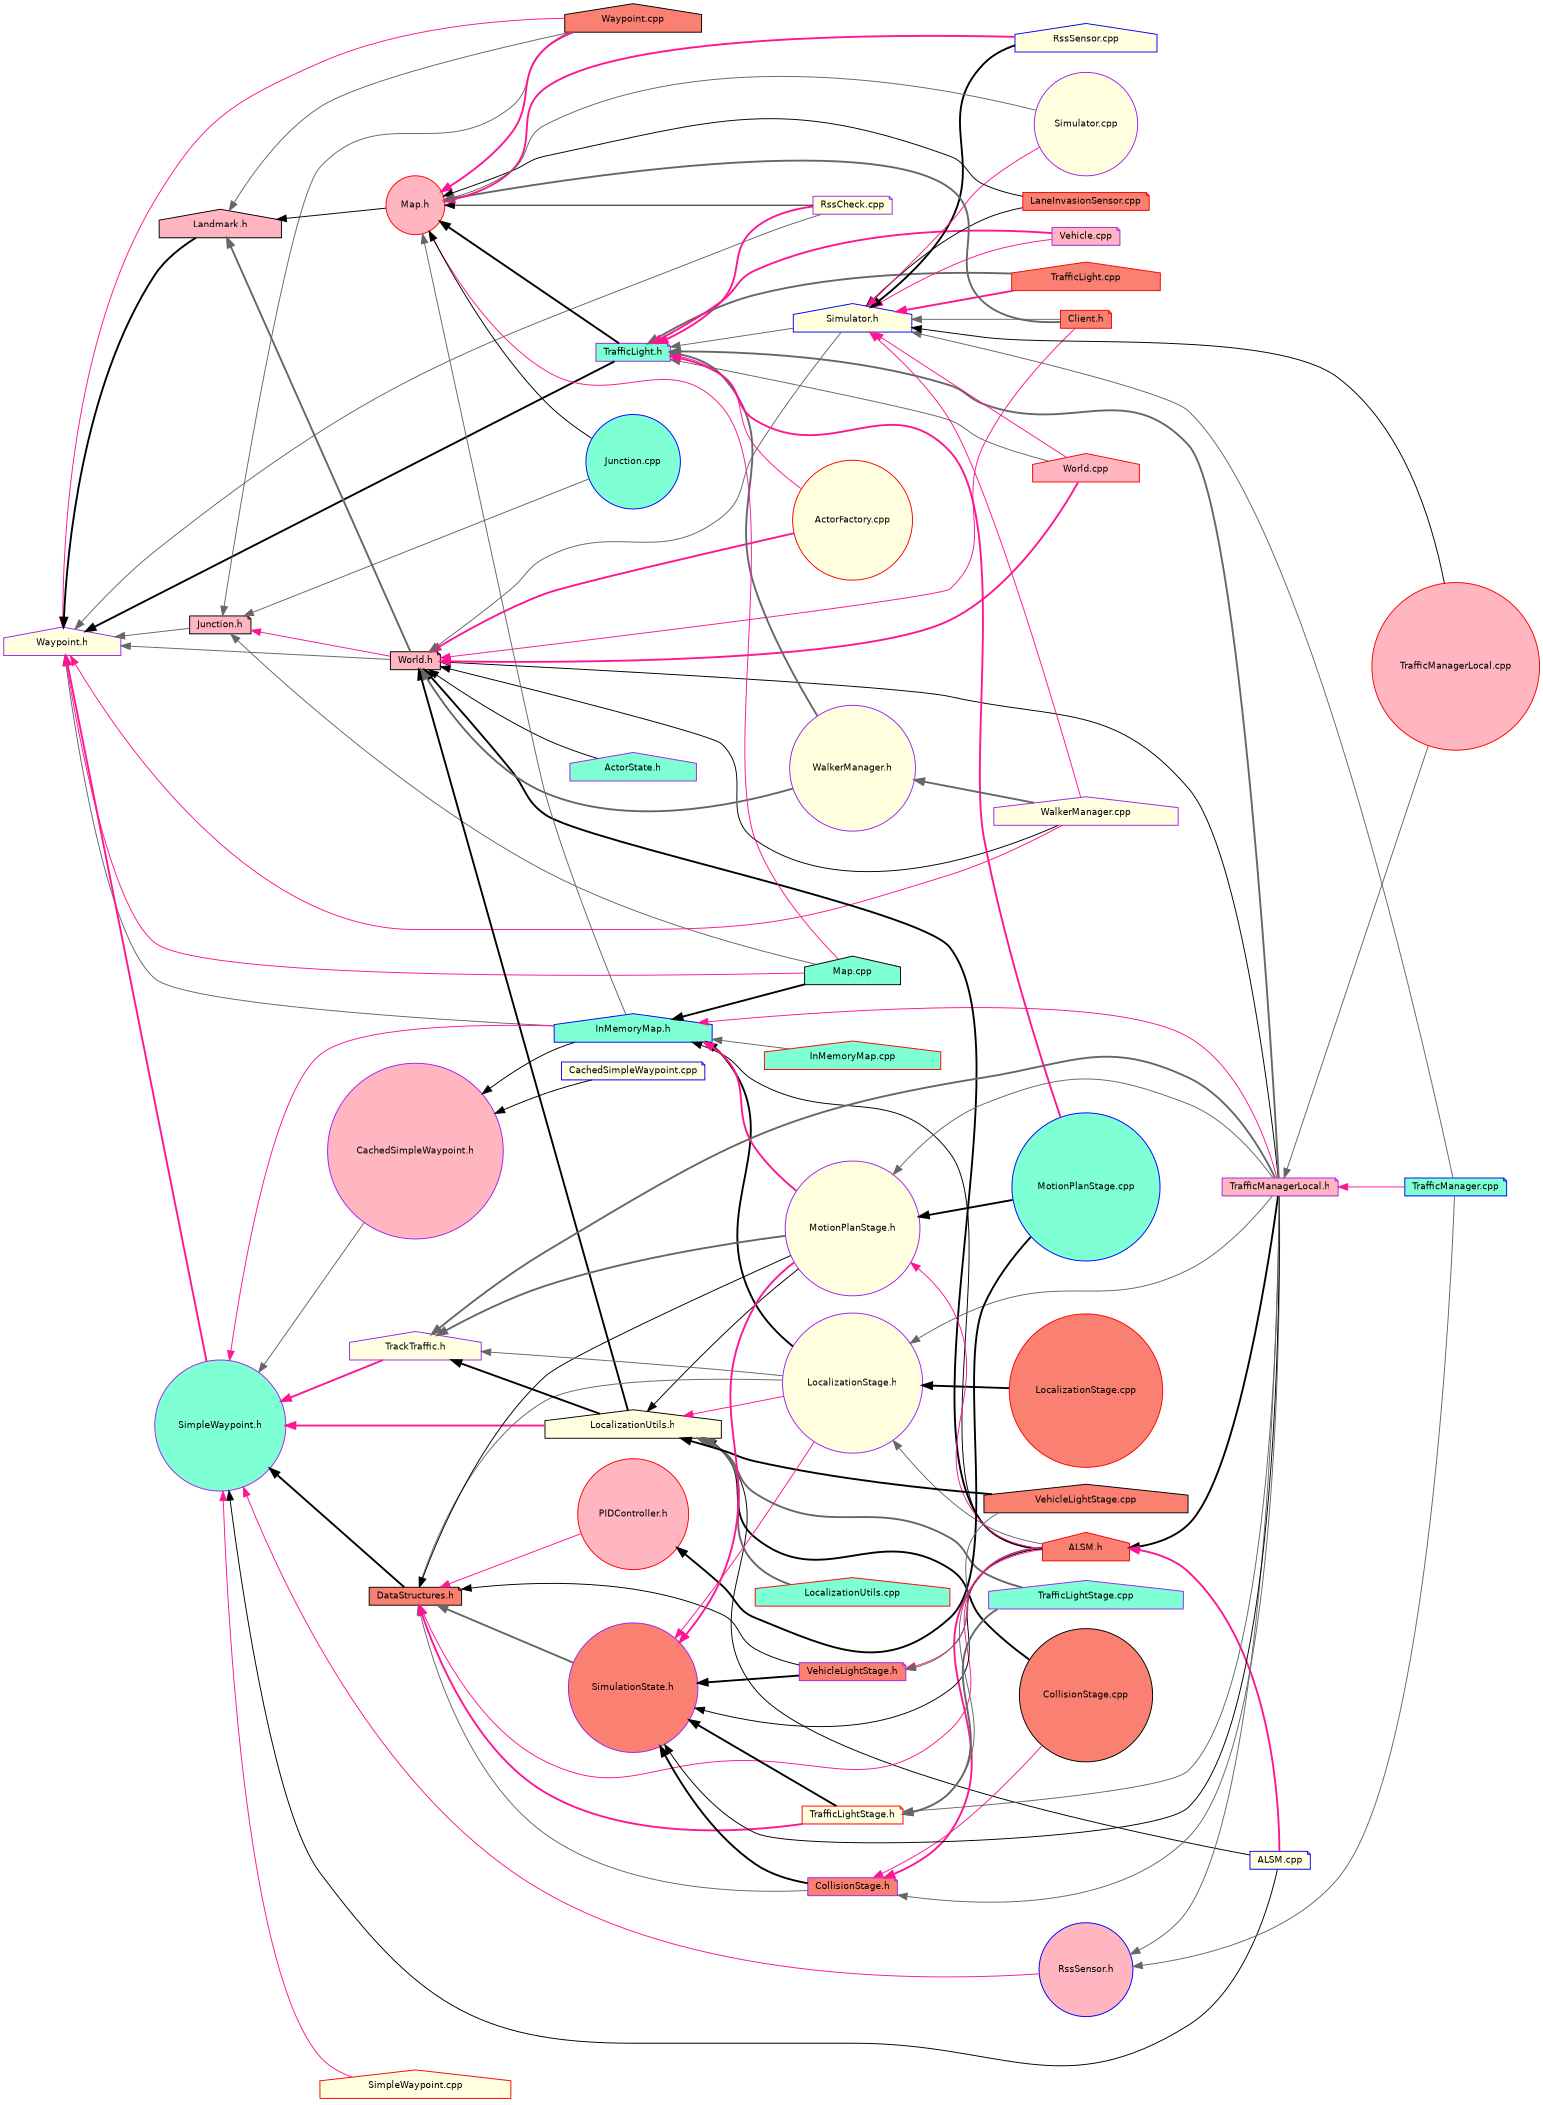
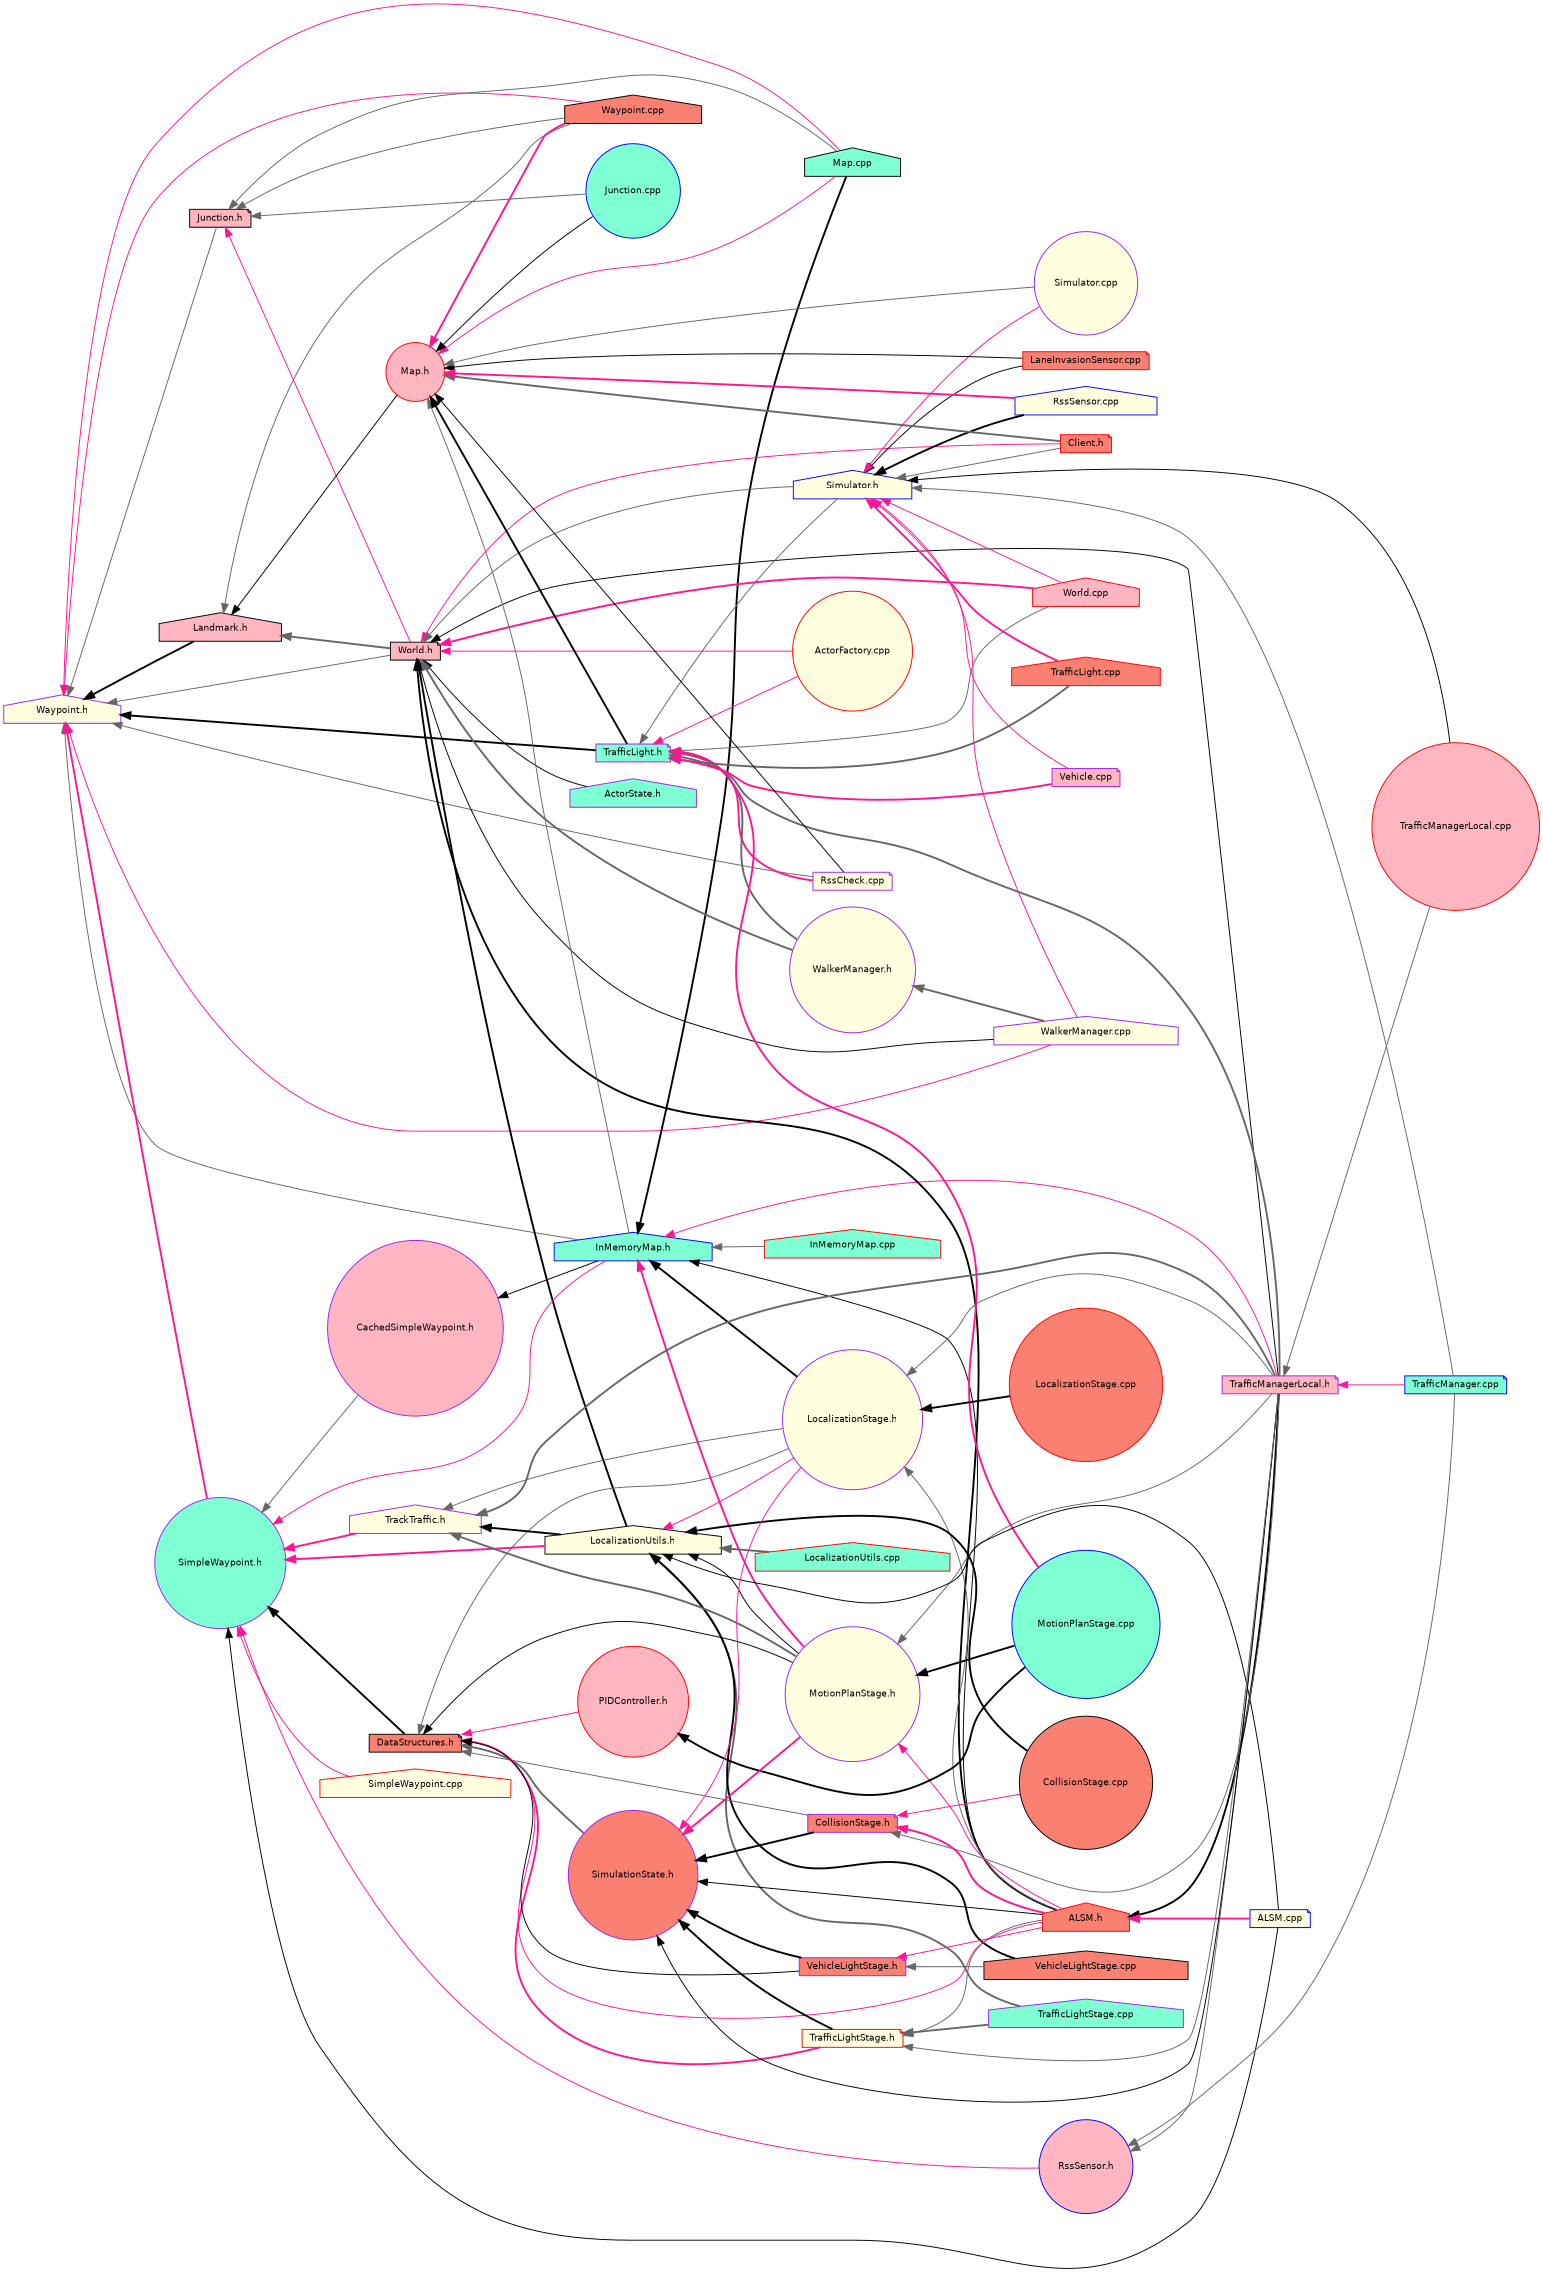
edge "ActorFactory.cpp" -> "World.h": style bold -> solid
node "CachedSimpleWaypoint.cpp": removed
